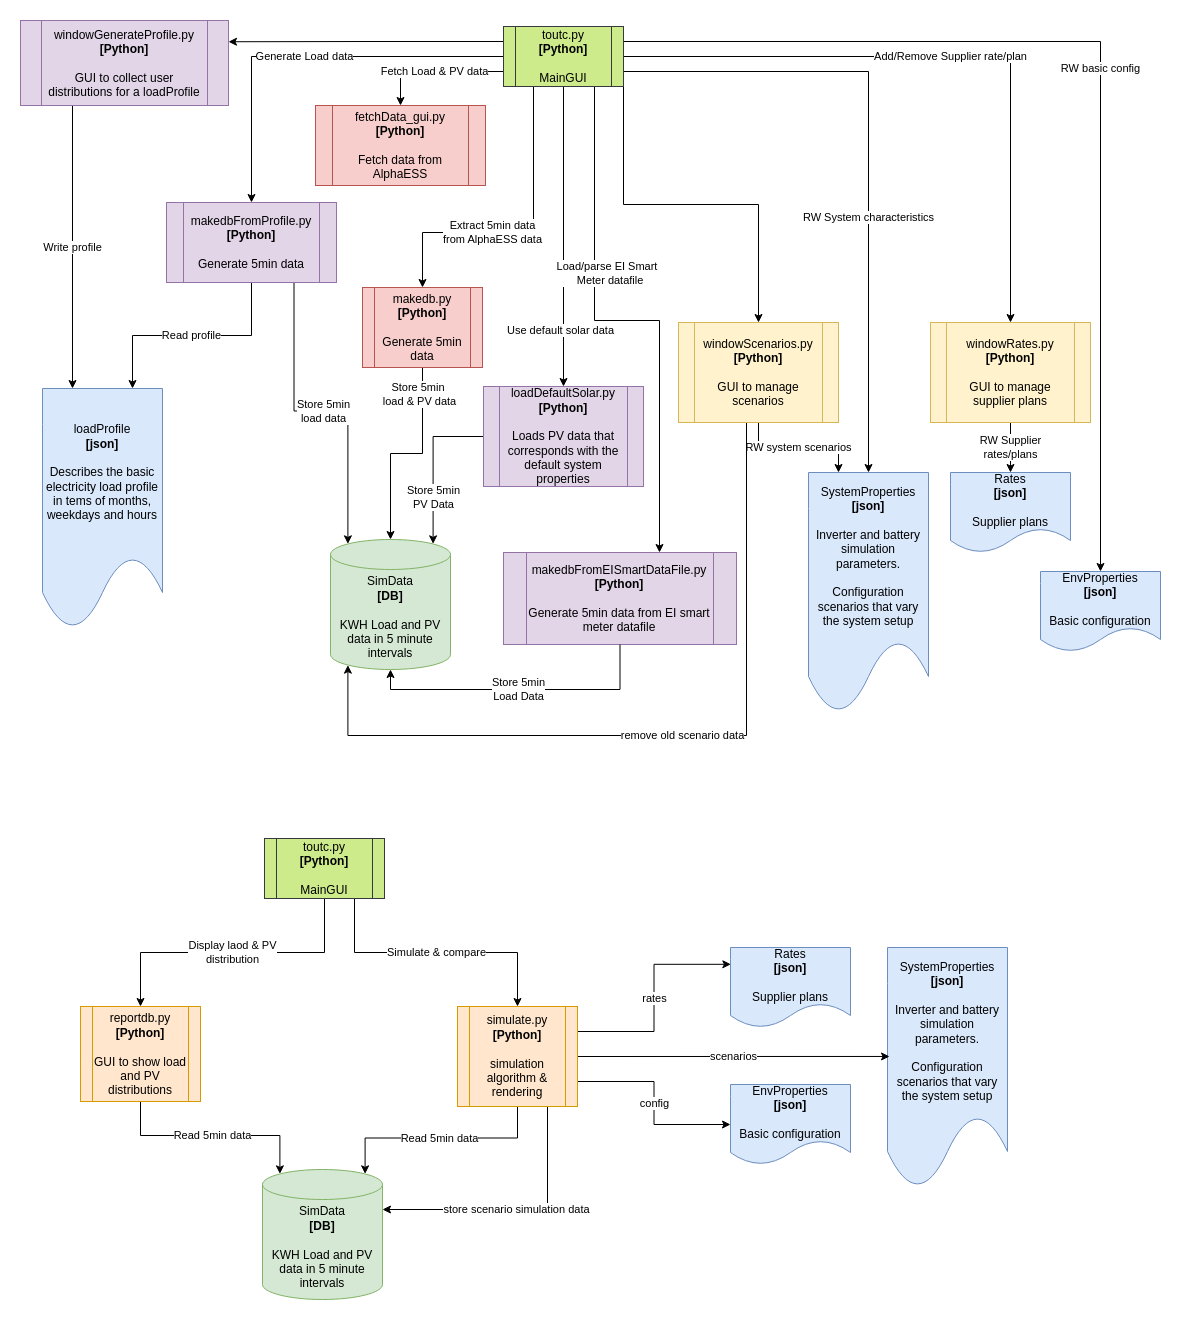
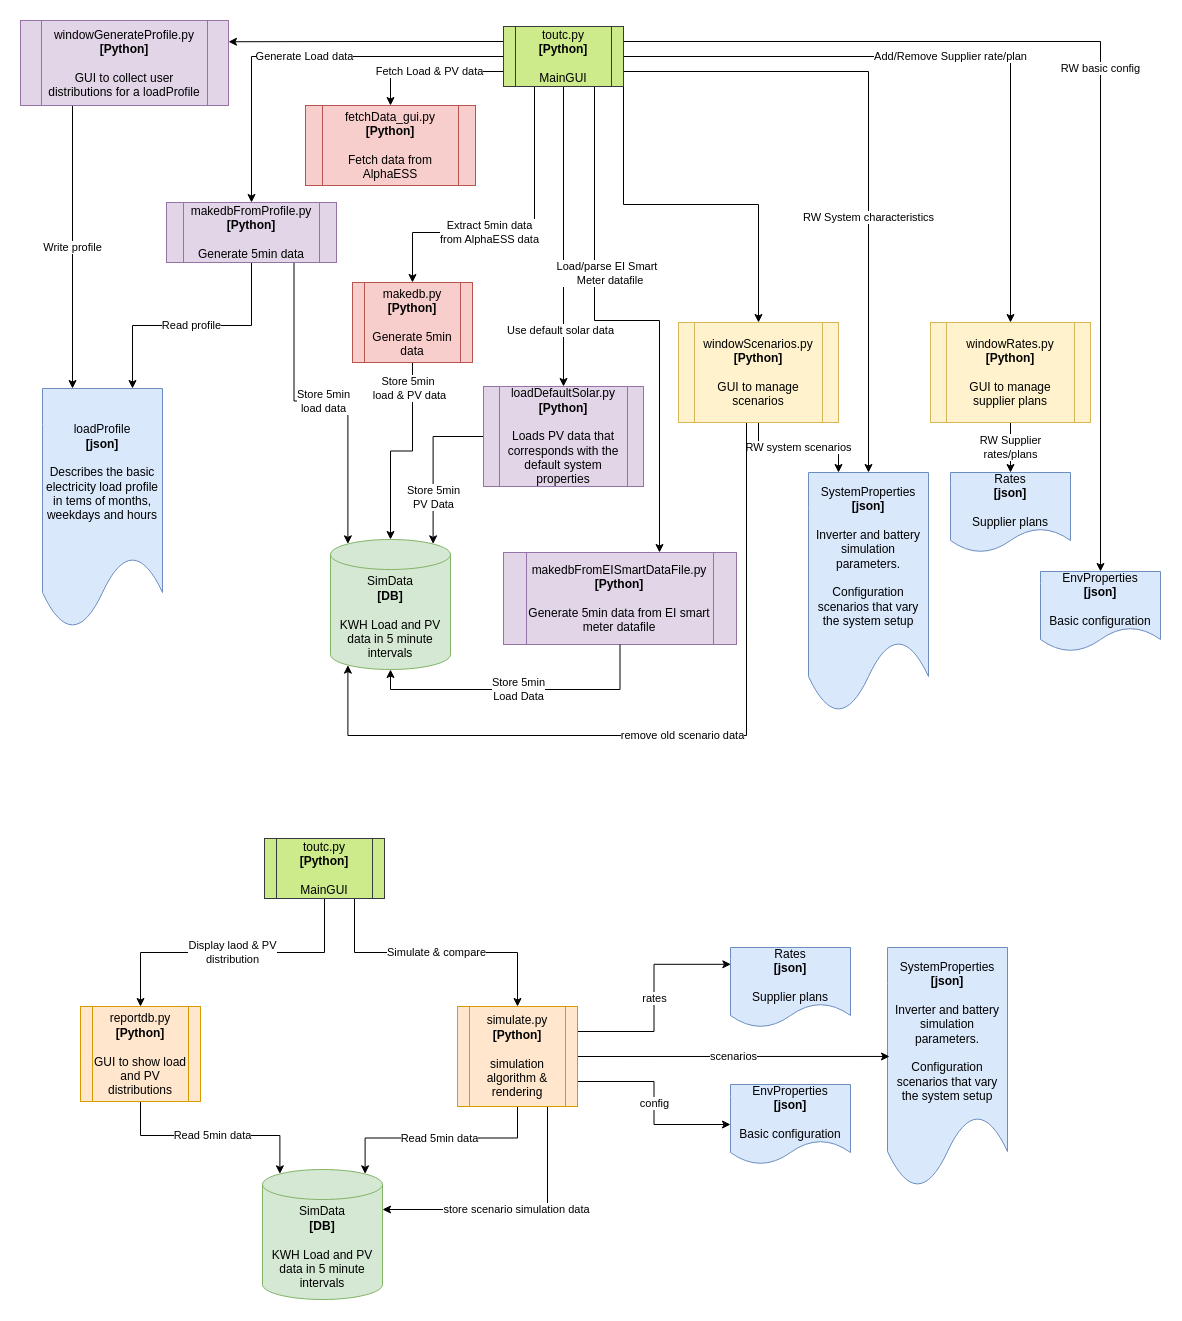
node "fetchData_gui.py [Python] Fetch data from AlphaESS": moved (401, 146) -> (391, 146)
node "makedbFromProfile.py [Python] Generate 5min data": size 170x80 -> 170x60
node "makedb.py [Python] Generate 5min data": moved (423, 328) -> (413, 323)
